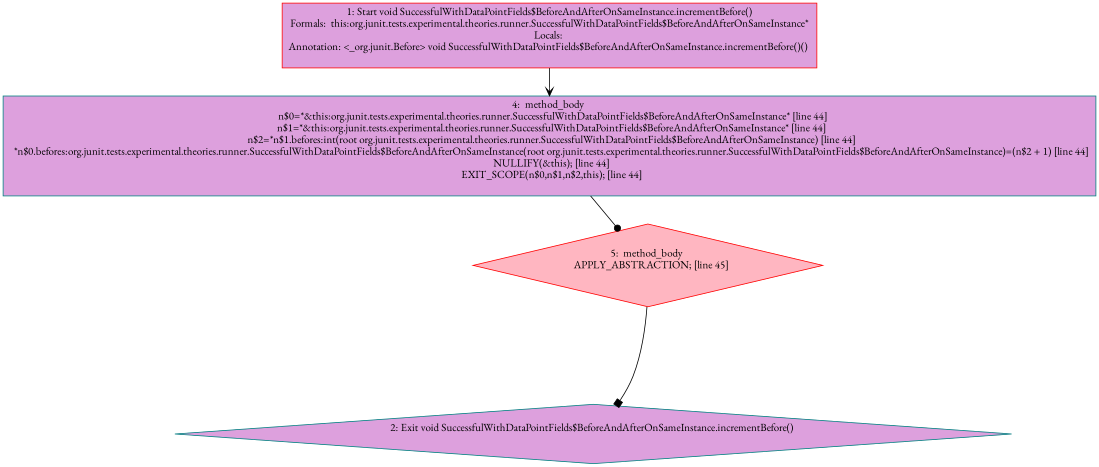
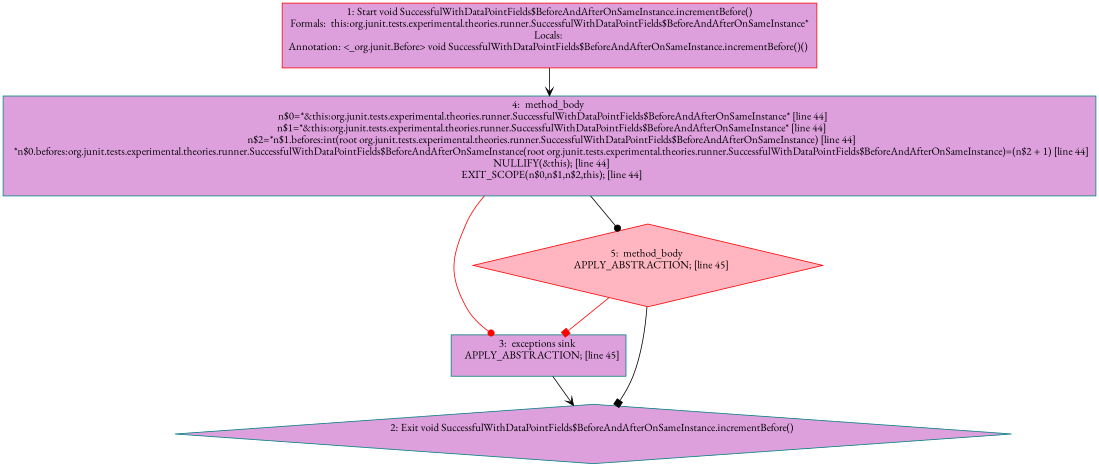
node "3:  exceptions sink APPLY_ABSTRACTION; [line 45]": added
